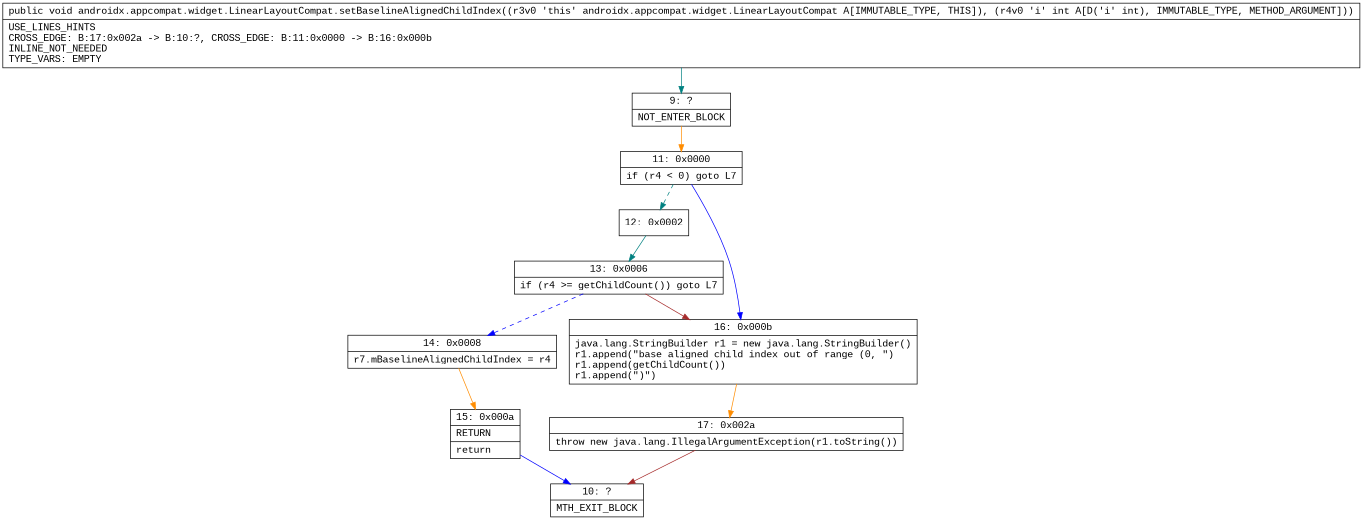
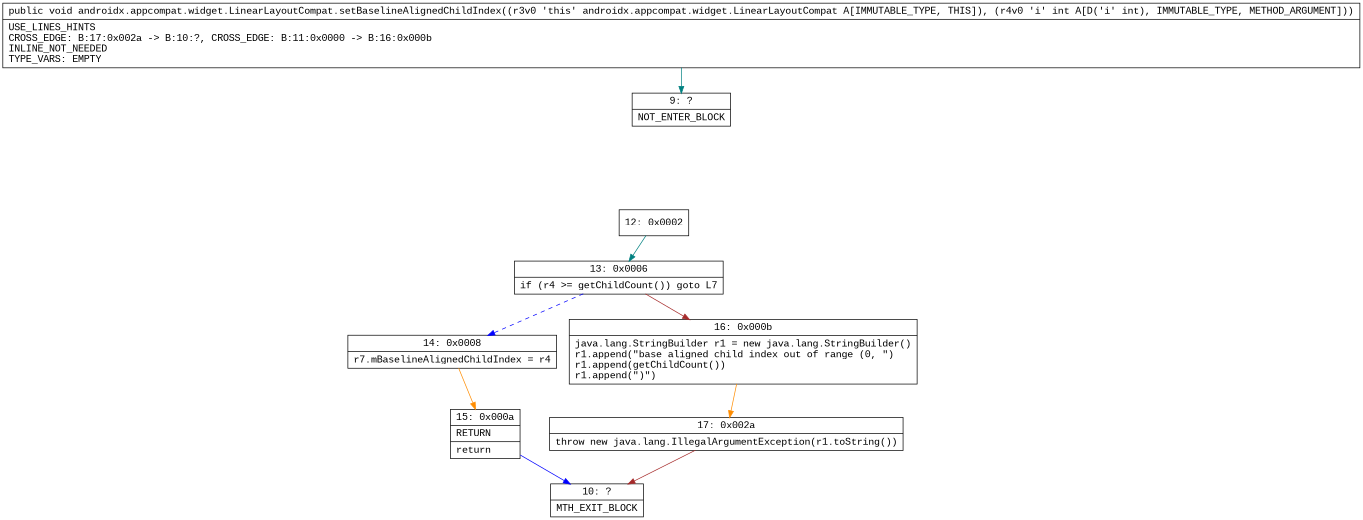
node "11: 0x0000": removed
